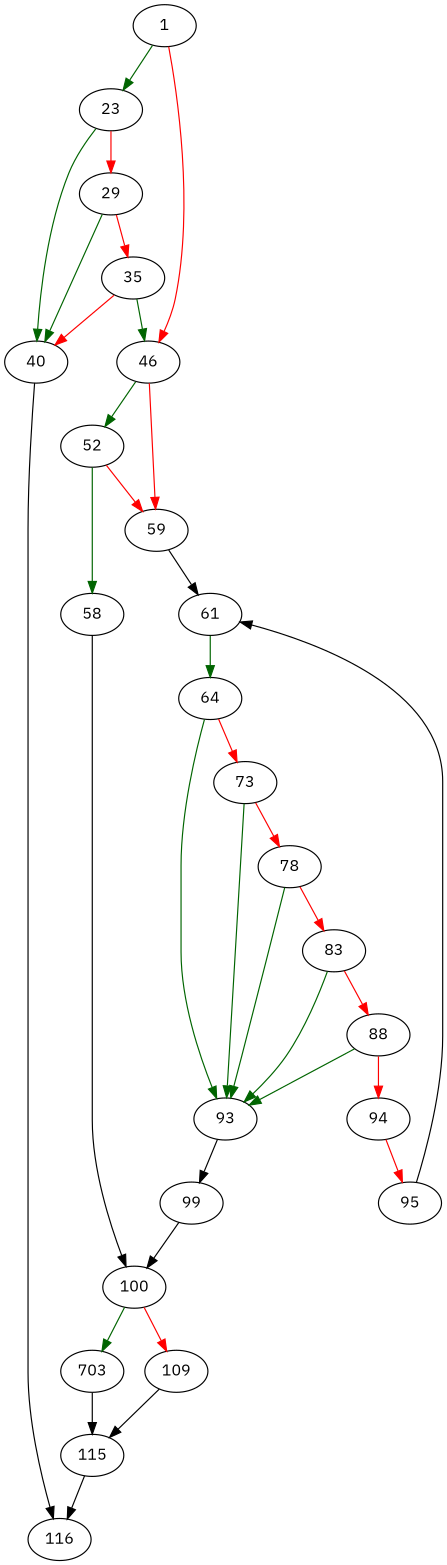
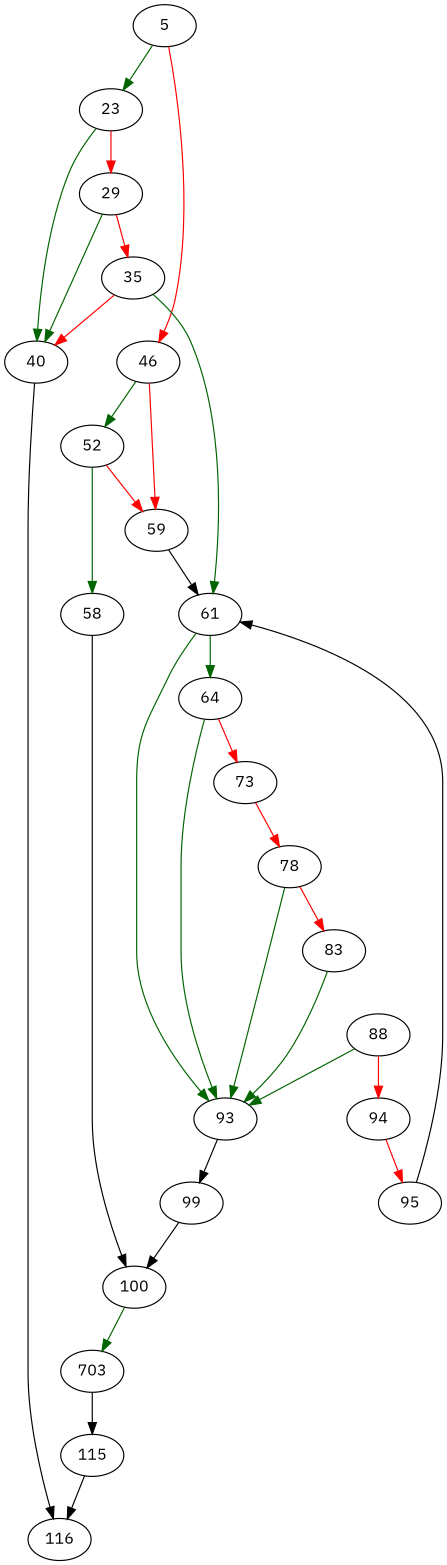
node "1": label "1" -> "5"
edge "35" -> "46": now "35" -> "61"
edge "73" -> "93": now "61" -> "93"
edge "83" -> "88": removed
node "109": removed
